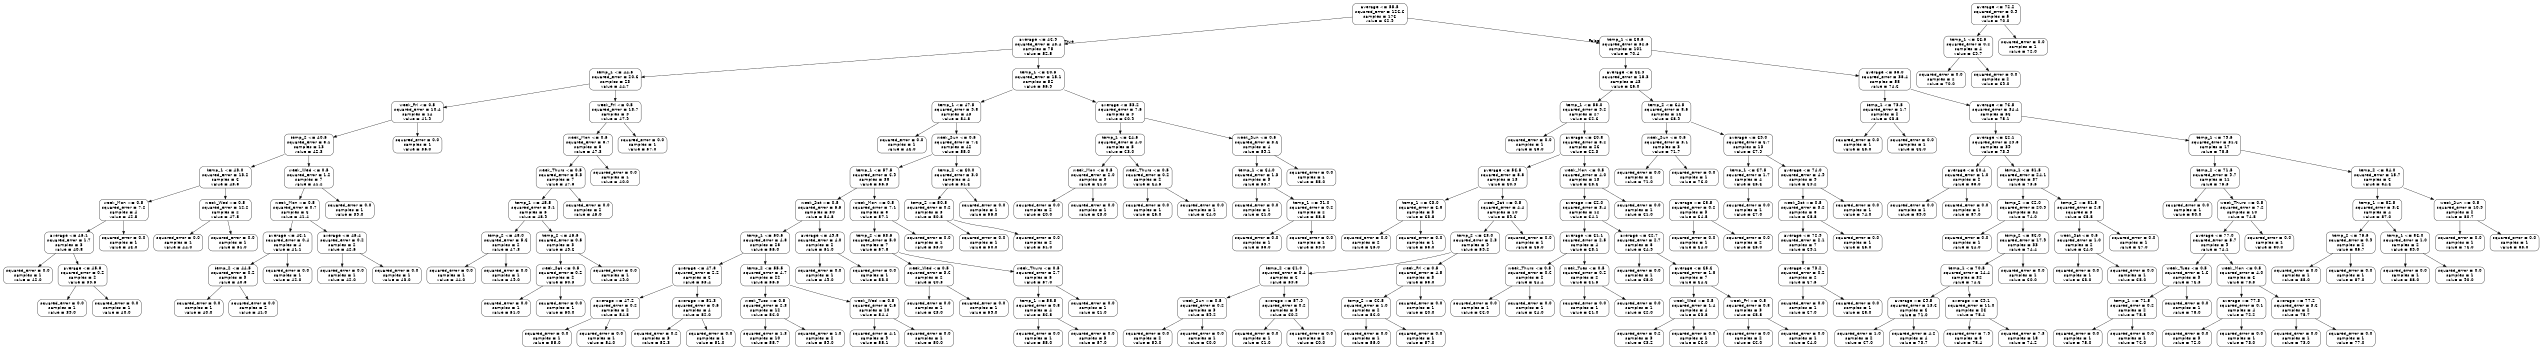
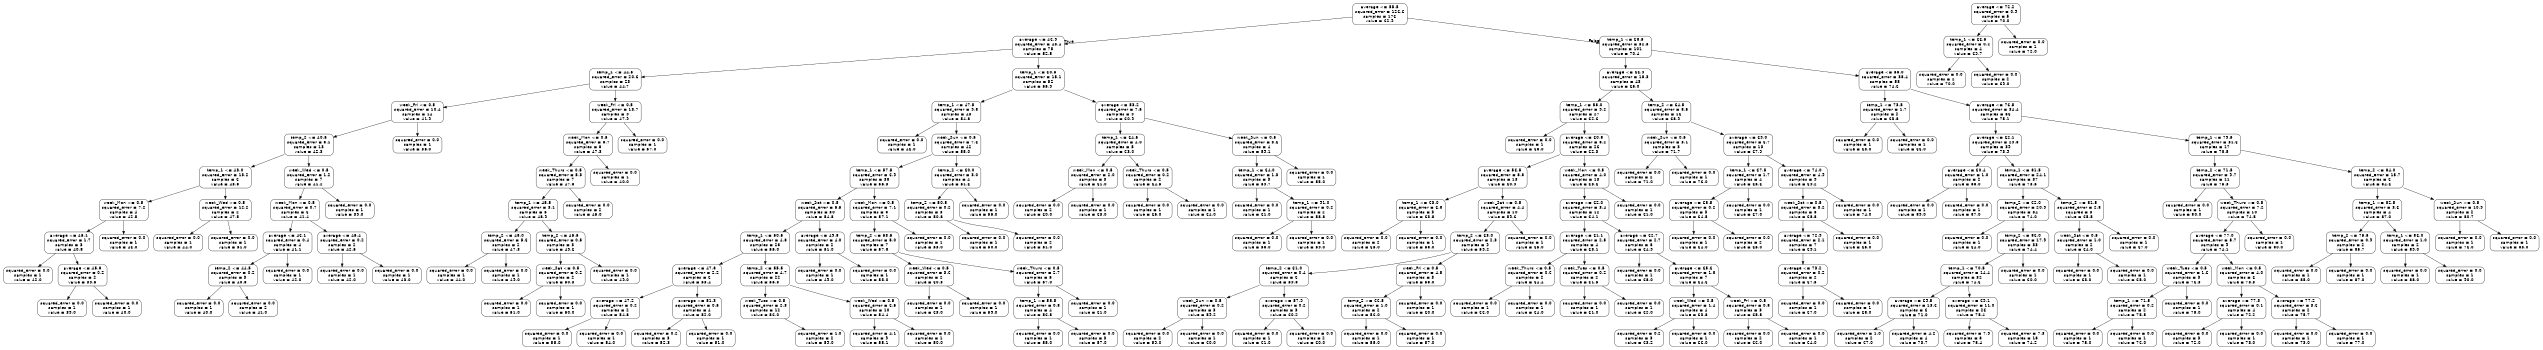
edge "temp_1 <= 67.5 squared_error = 1.7 samples = 4 value = 65.6" -> "average <= 68.5 squared_error = 0.2 samples = 3 value = 64.5": added
node "squared_error = 1.3 samples = 10 value = 55.7": removed
